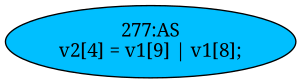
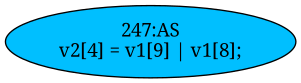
node "277:AS v2[4] = v1[9] | v1[8];": label "277:AS v2[4] = v1[9] | v1[8];" -> "247:AS v2[4] = v1[9] | v1[8];"
